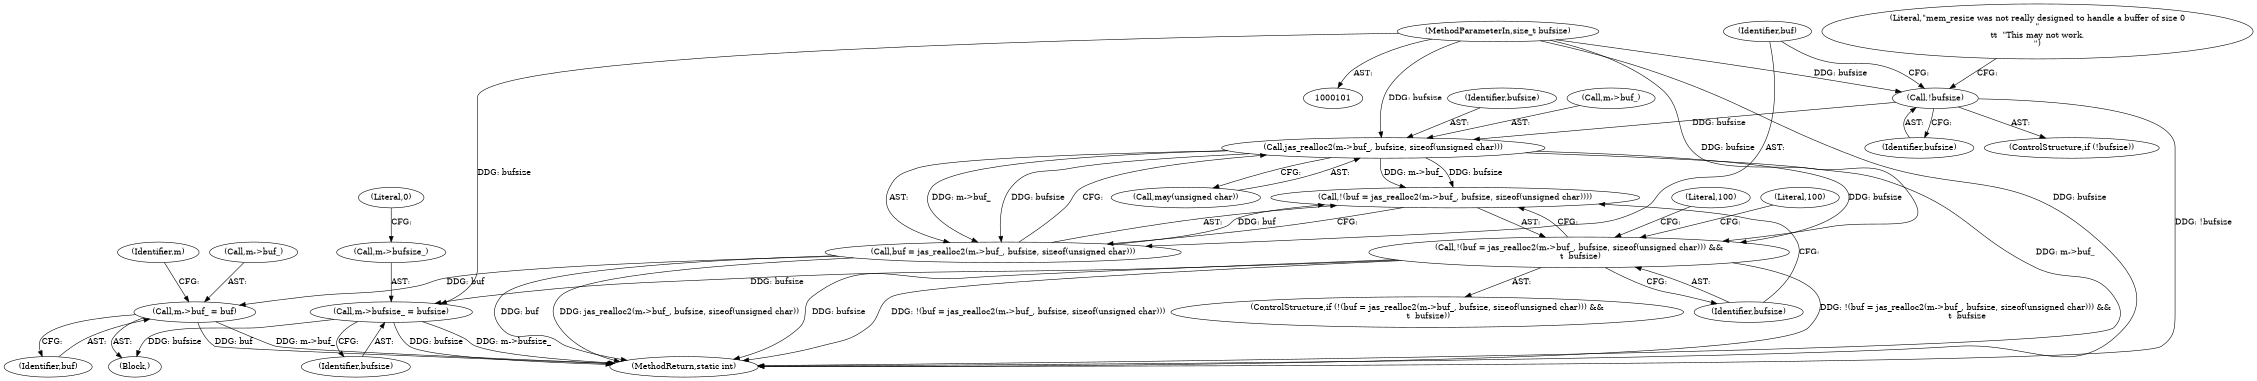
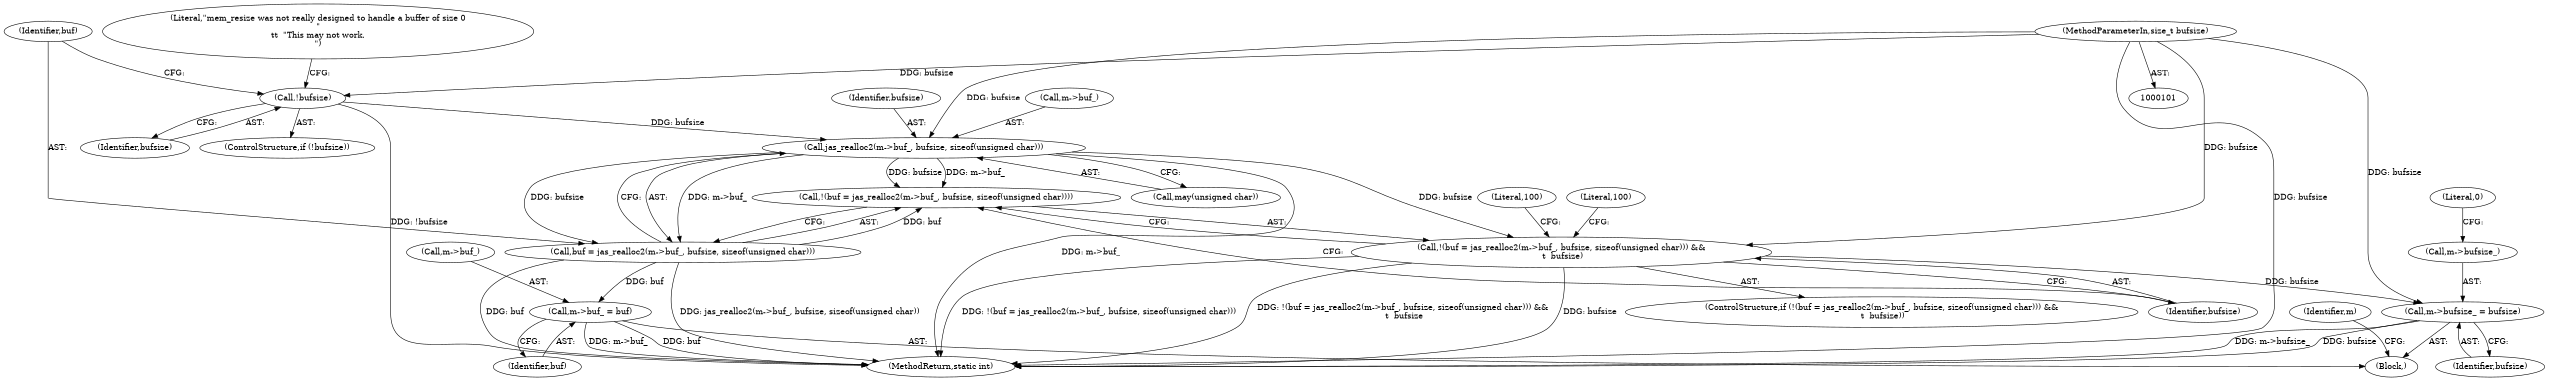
edge "(Identifier,m)" -> "(Call,m->buf_ = buf)": now "(Identifier,m)" -> "(Block,)"
edge "(Call,m->bufsize_ = bufsize)" -> "(Block,)": label "DDG: bufsize" -> "AST: "
